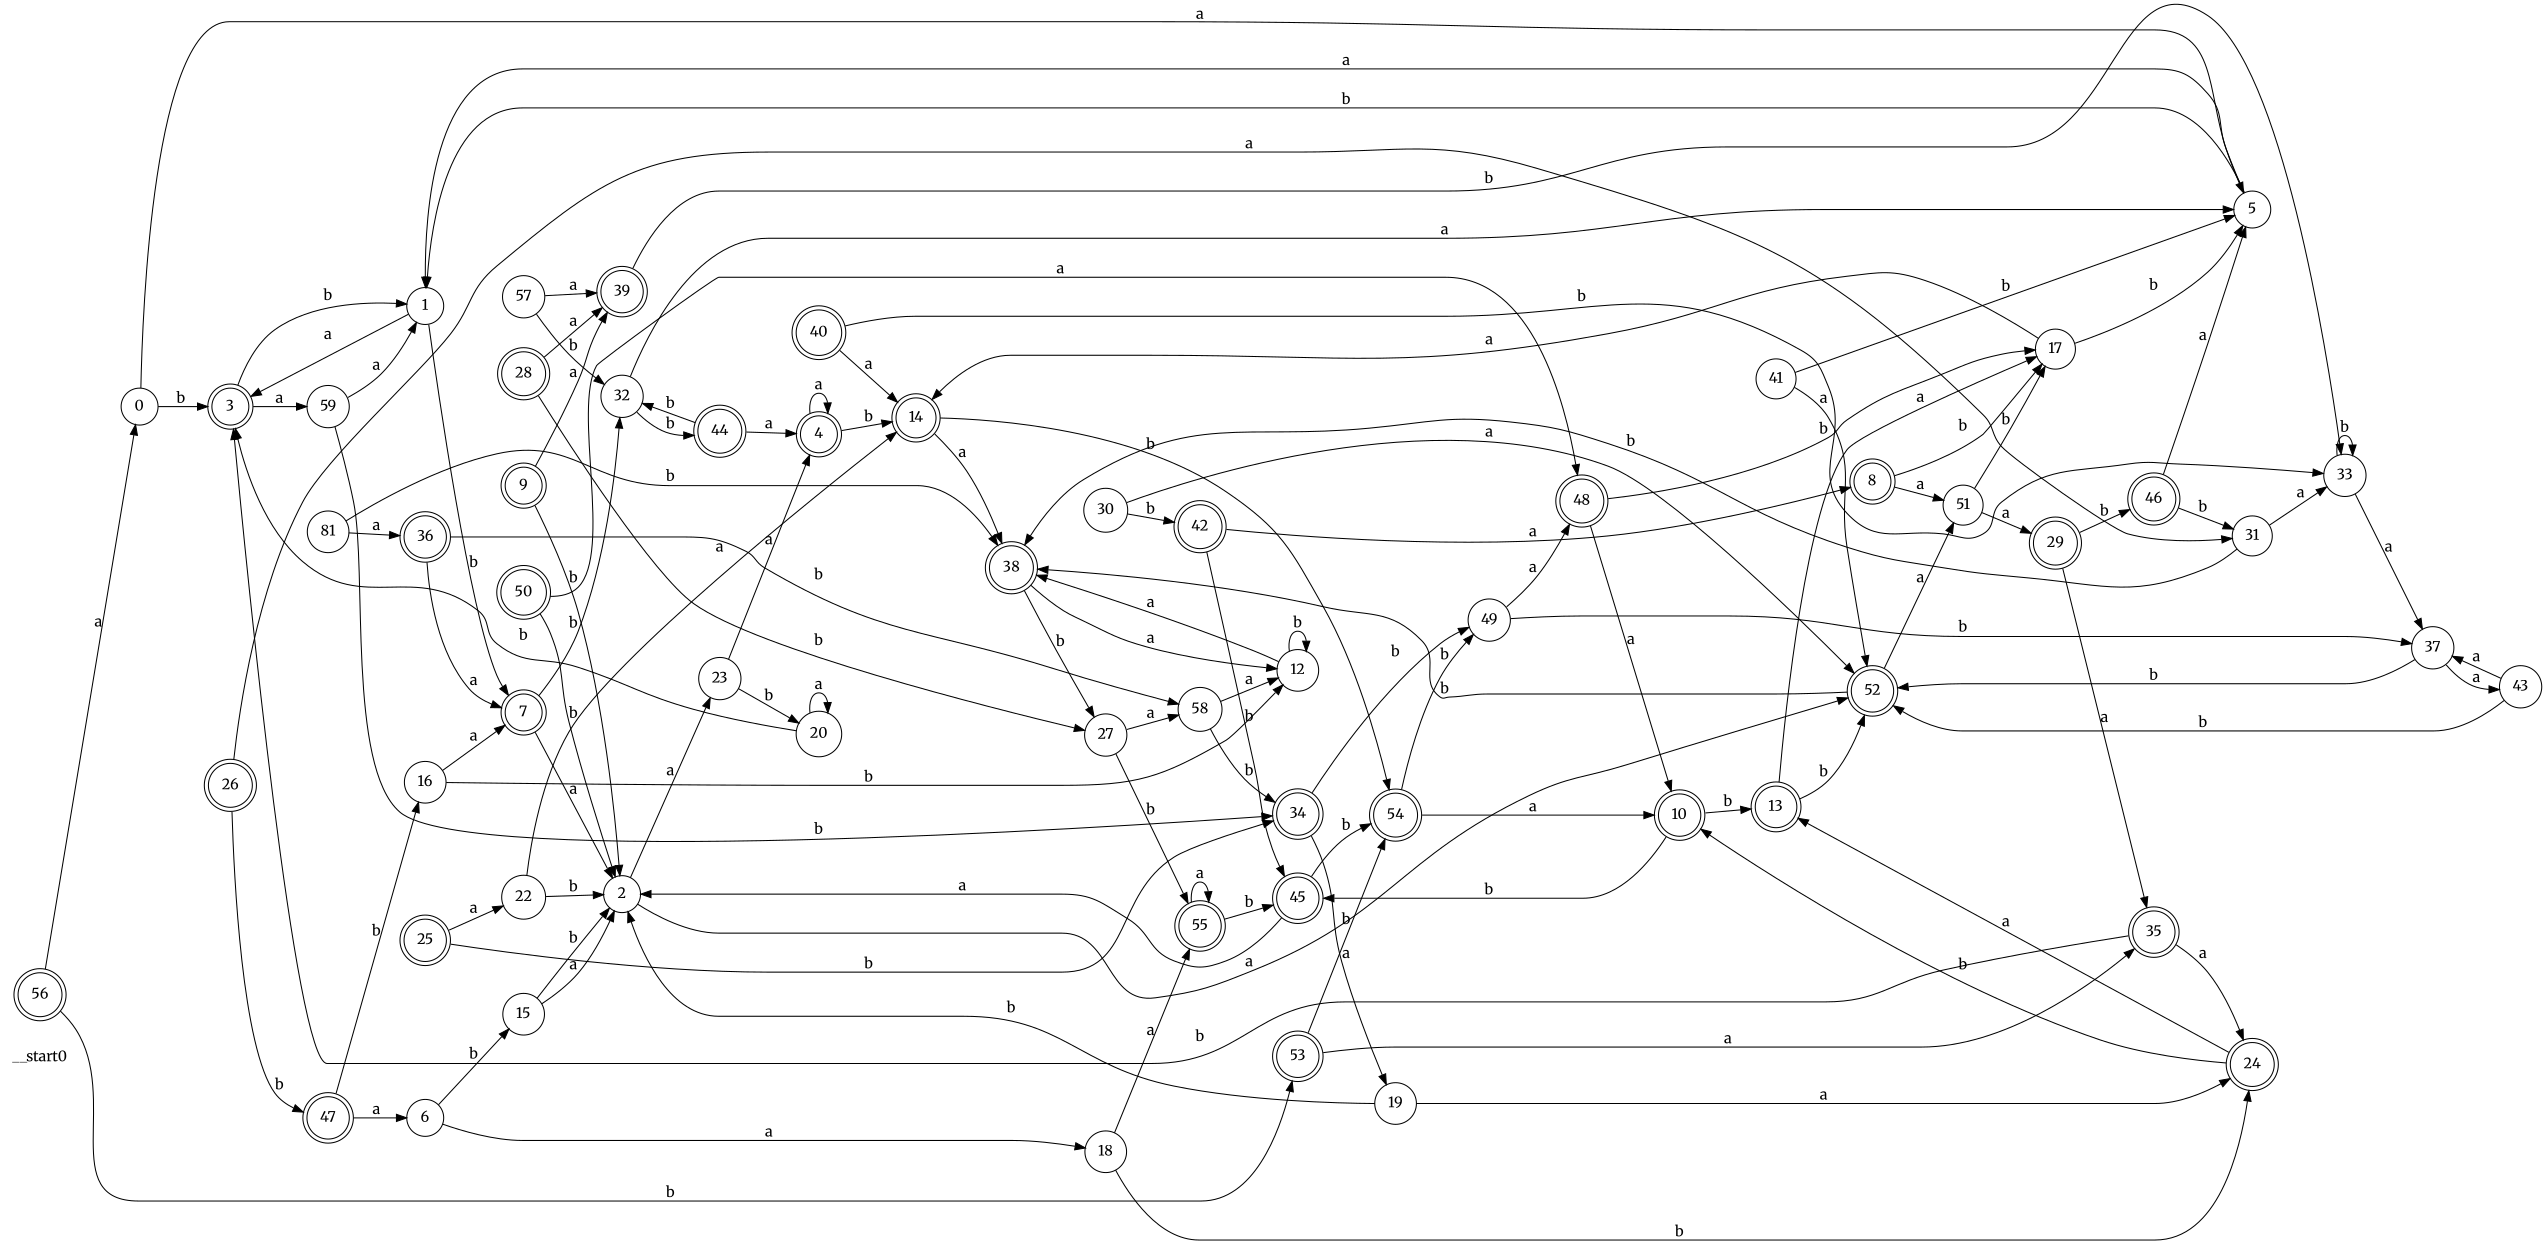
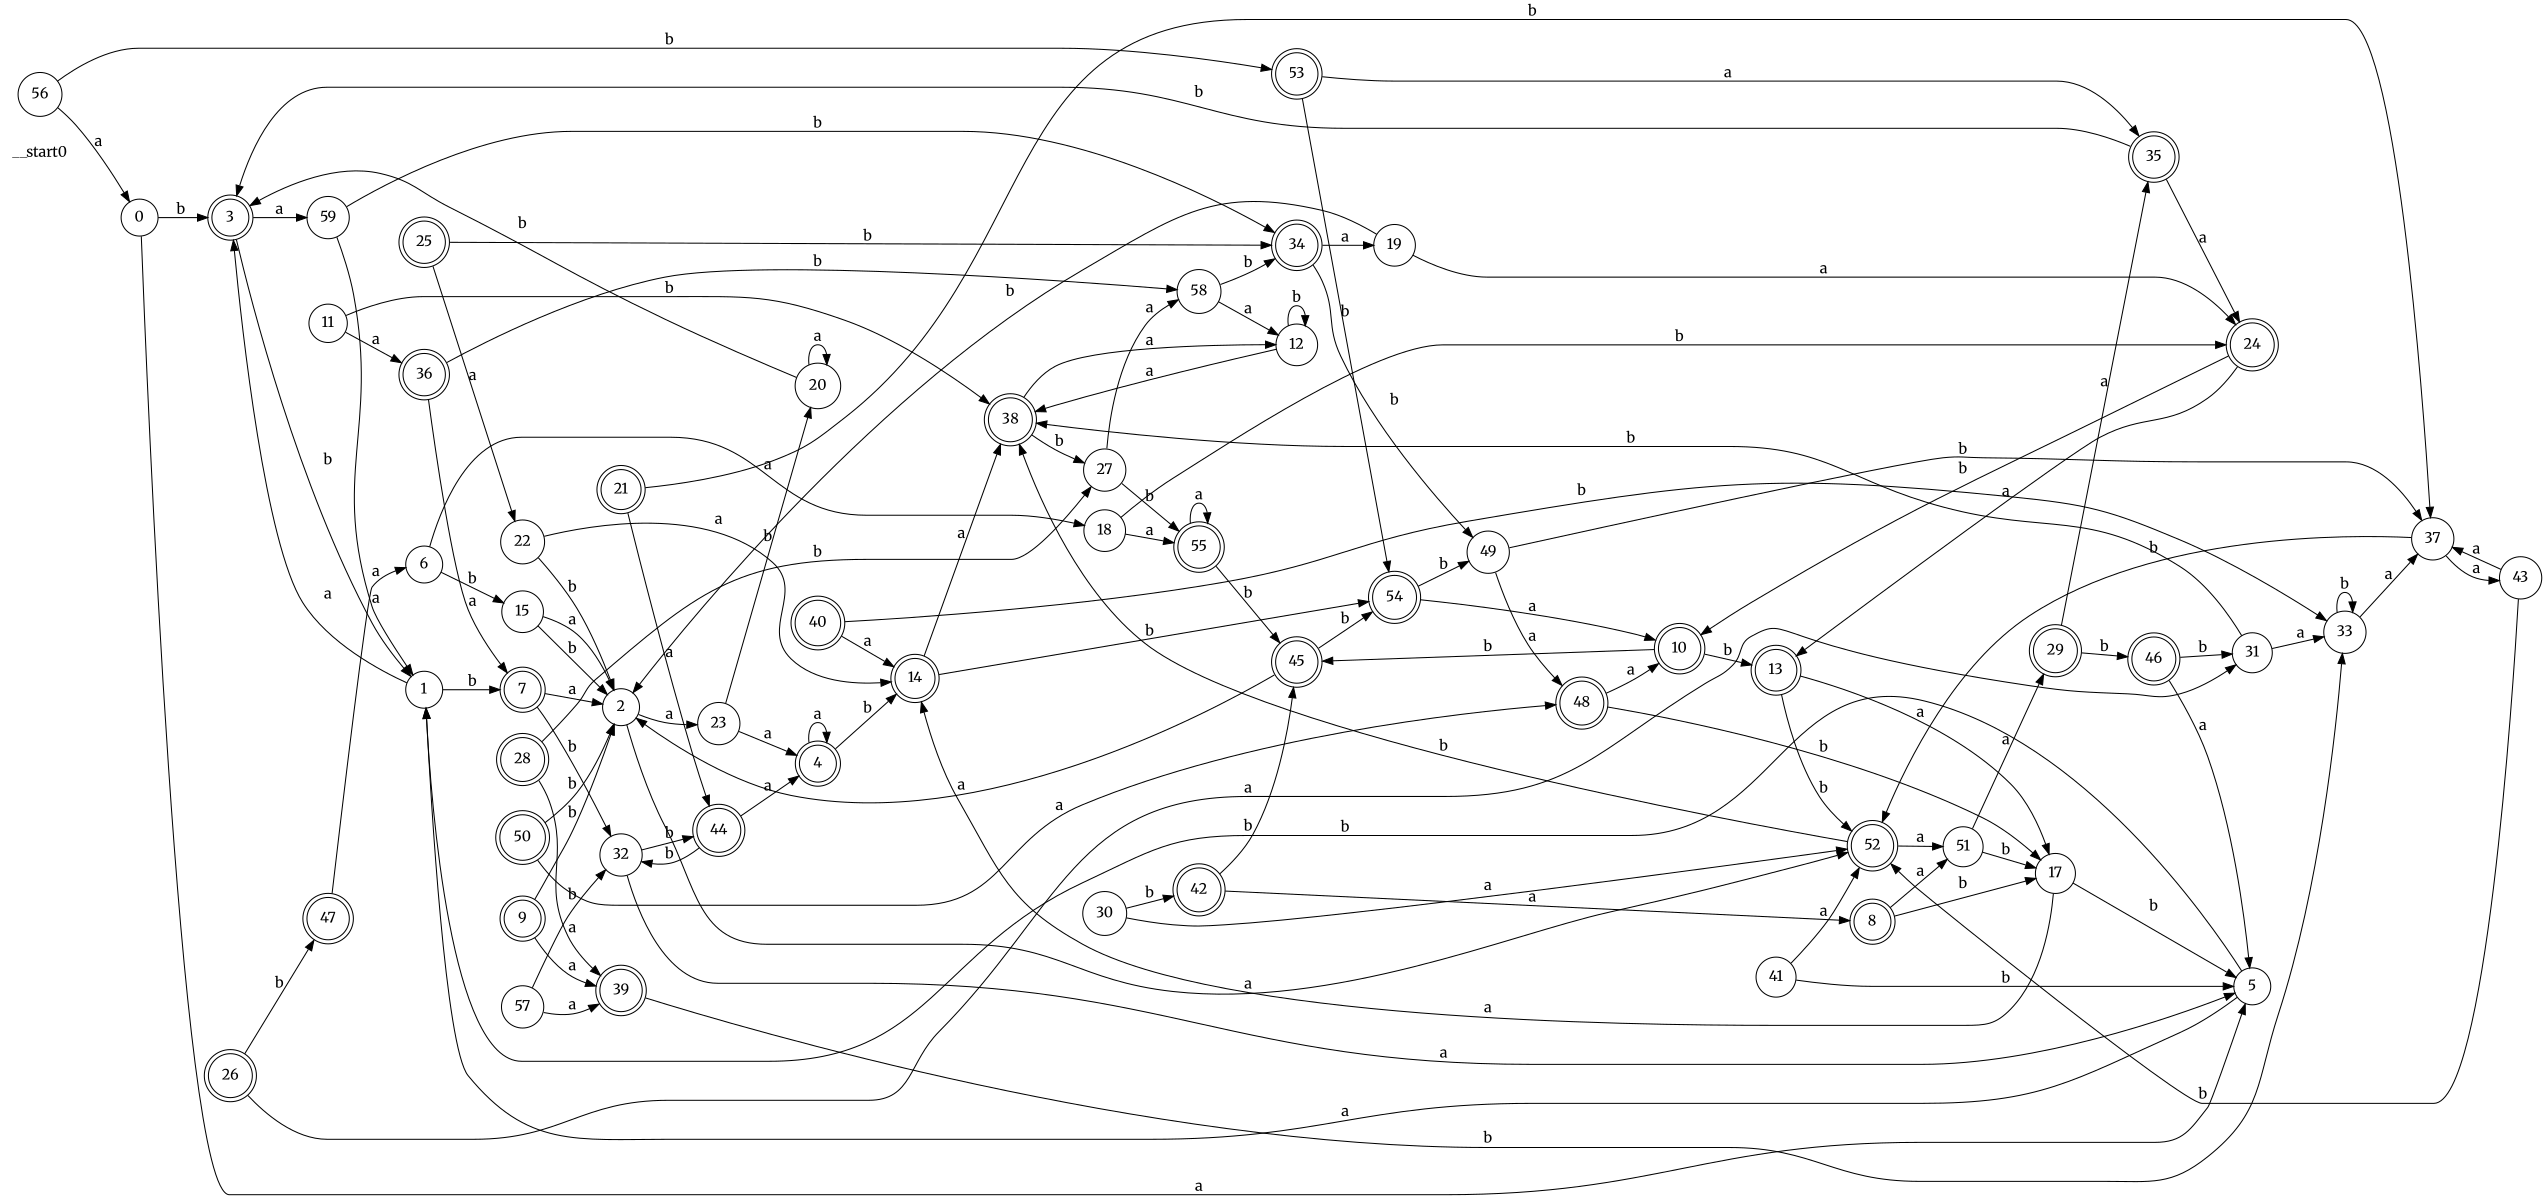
node "21": added
node "81": label "81" -> "11"
node "16": removed
node "56": shape doublecircle -> circle
